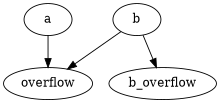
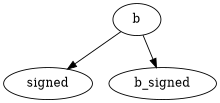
node "a": removed
node "overflow": label "overflow" -> "signed"
node "b_overflow": label "b_overflow" -> "b_signed"
